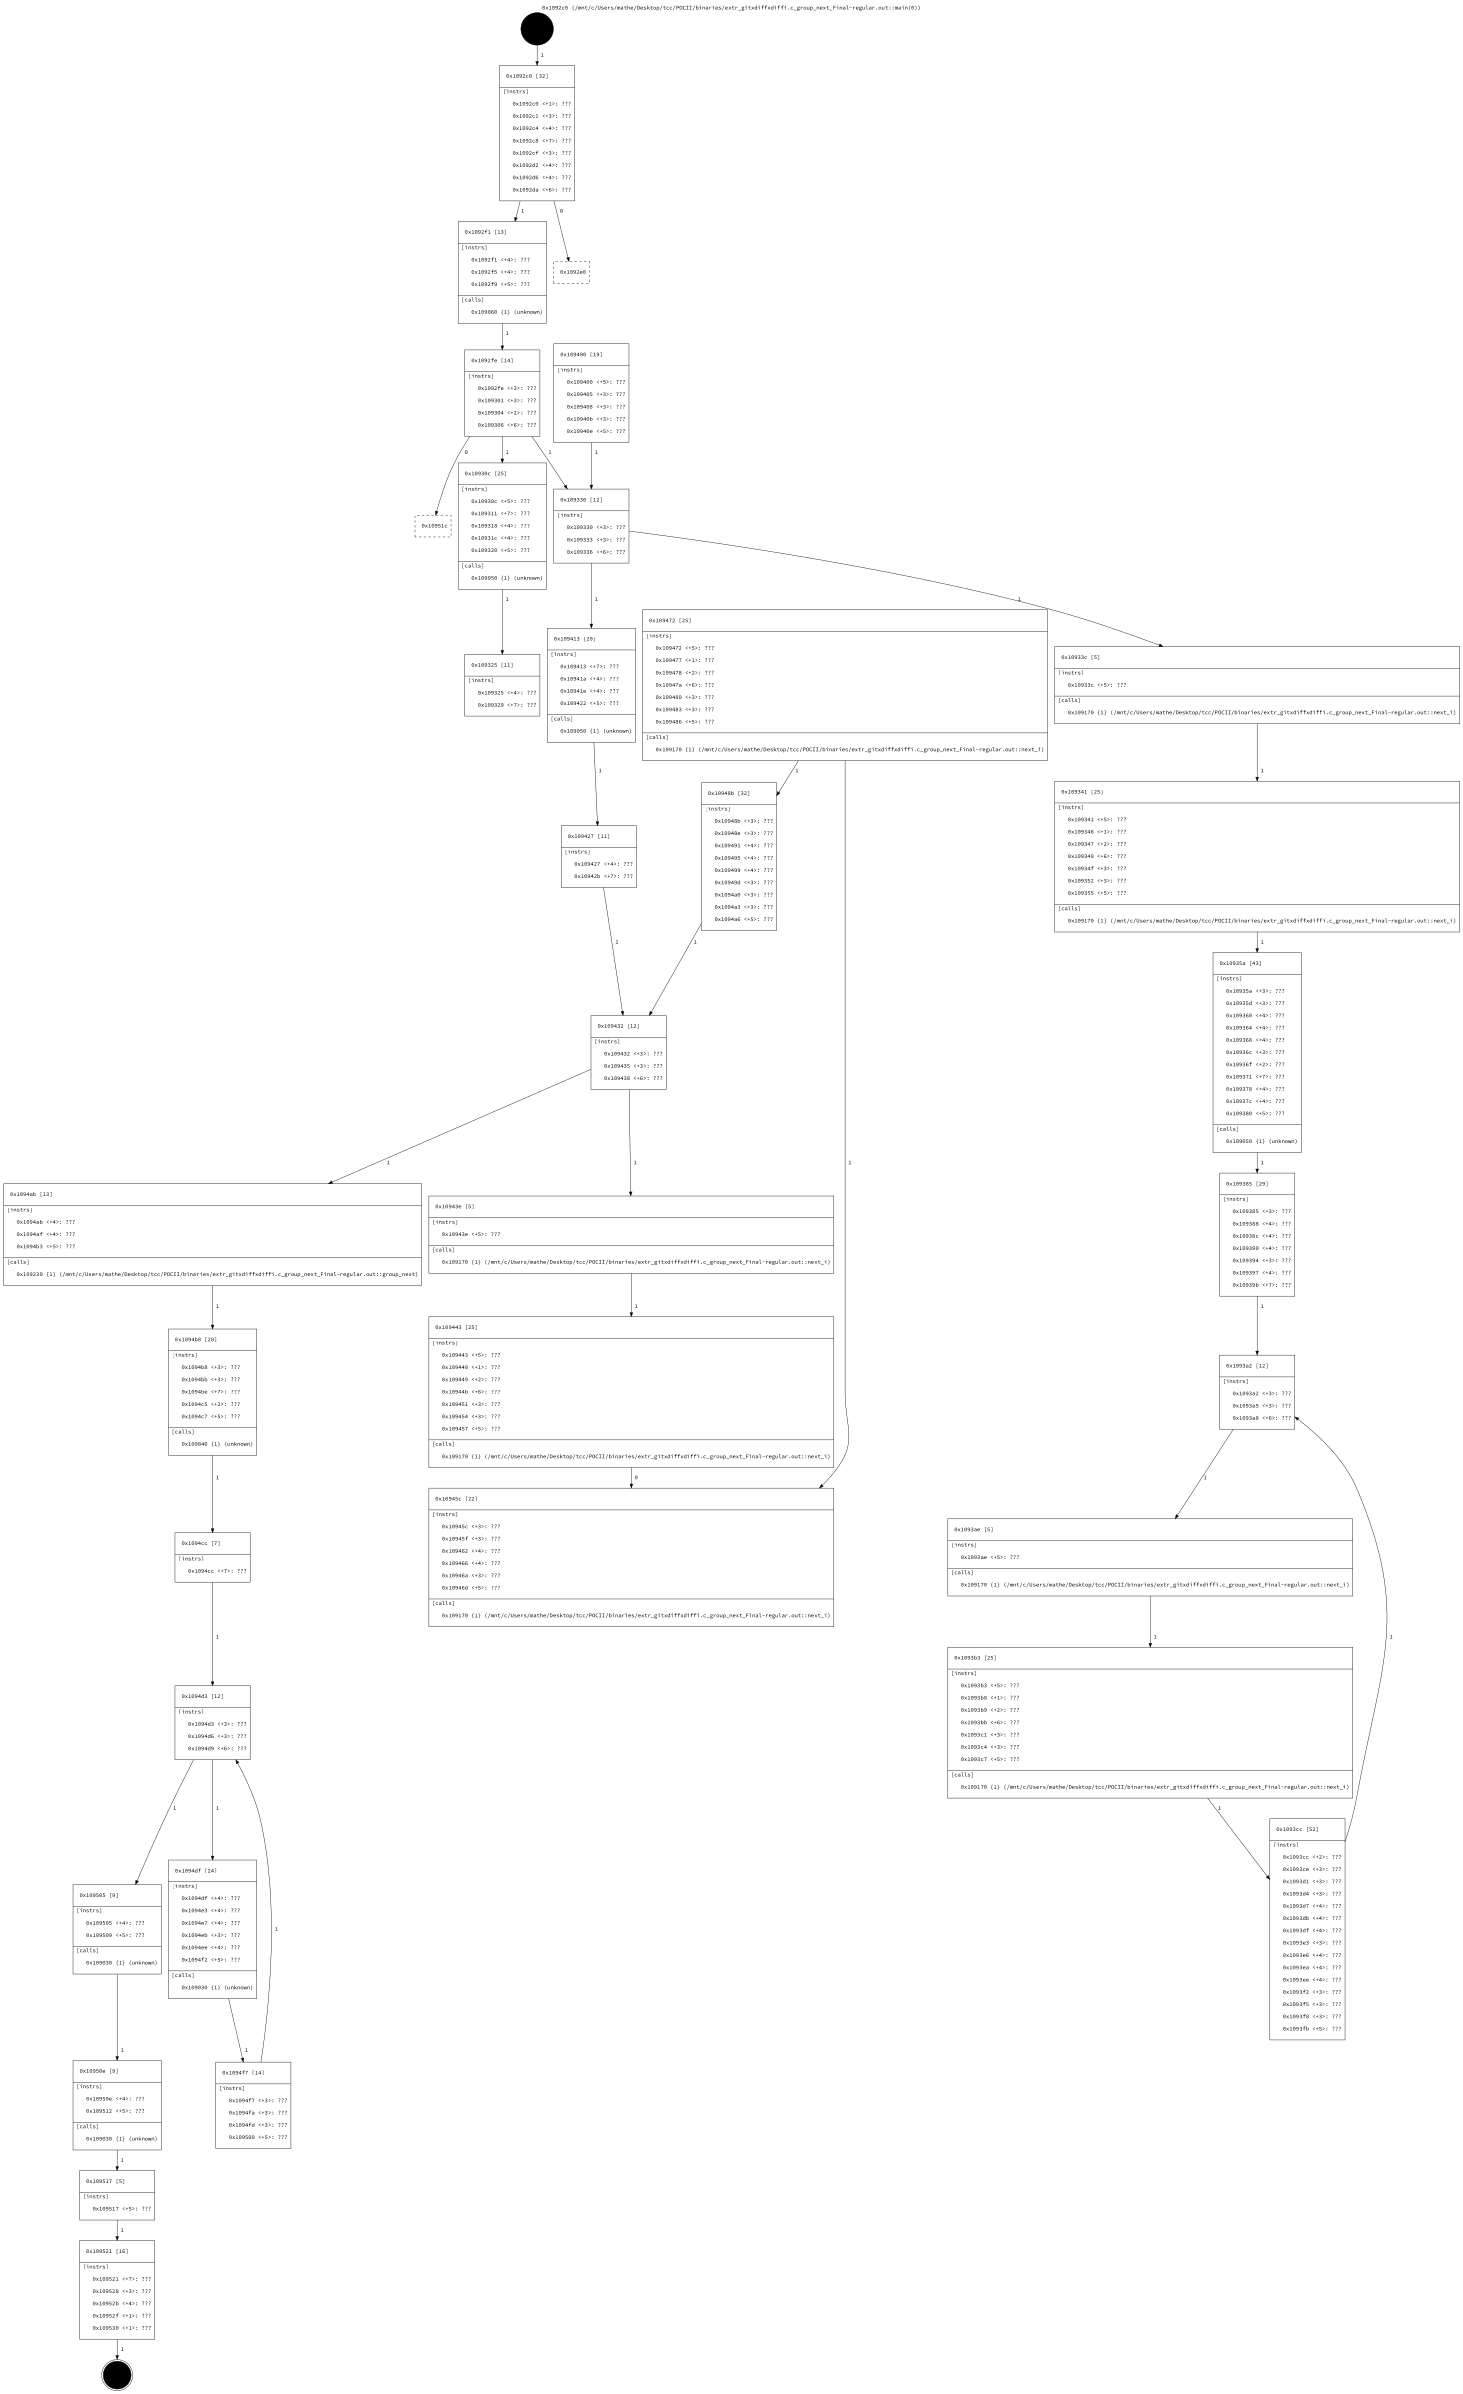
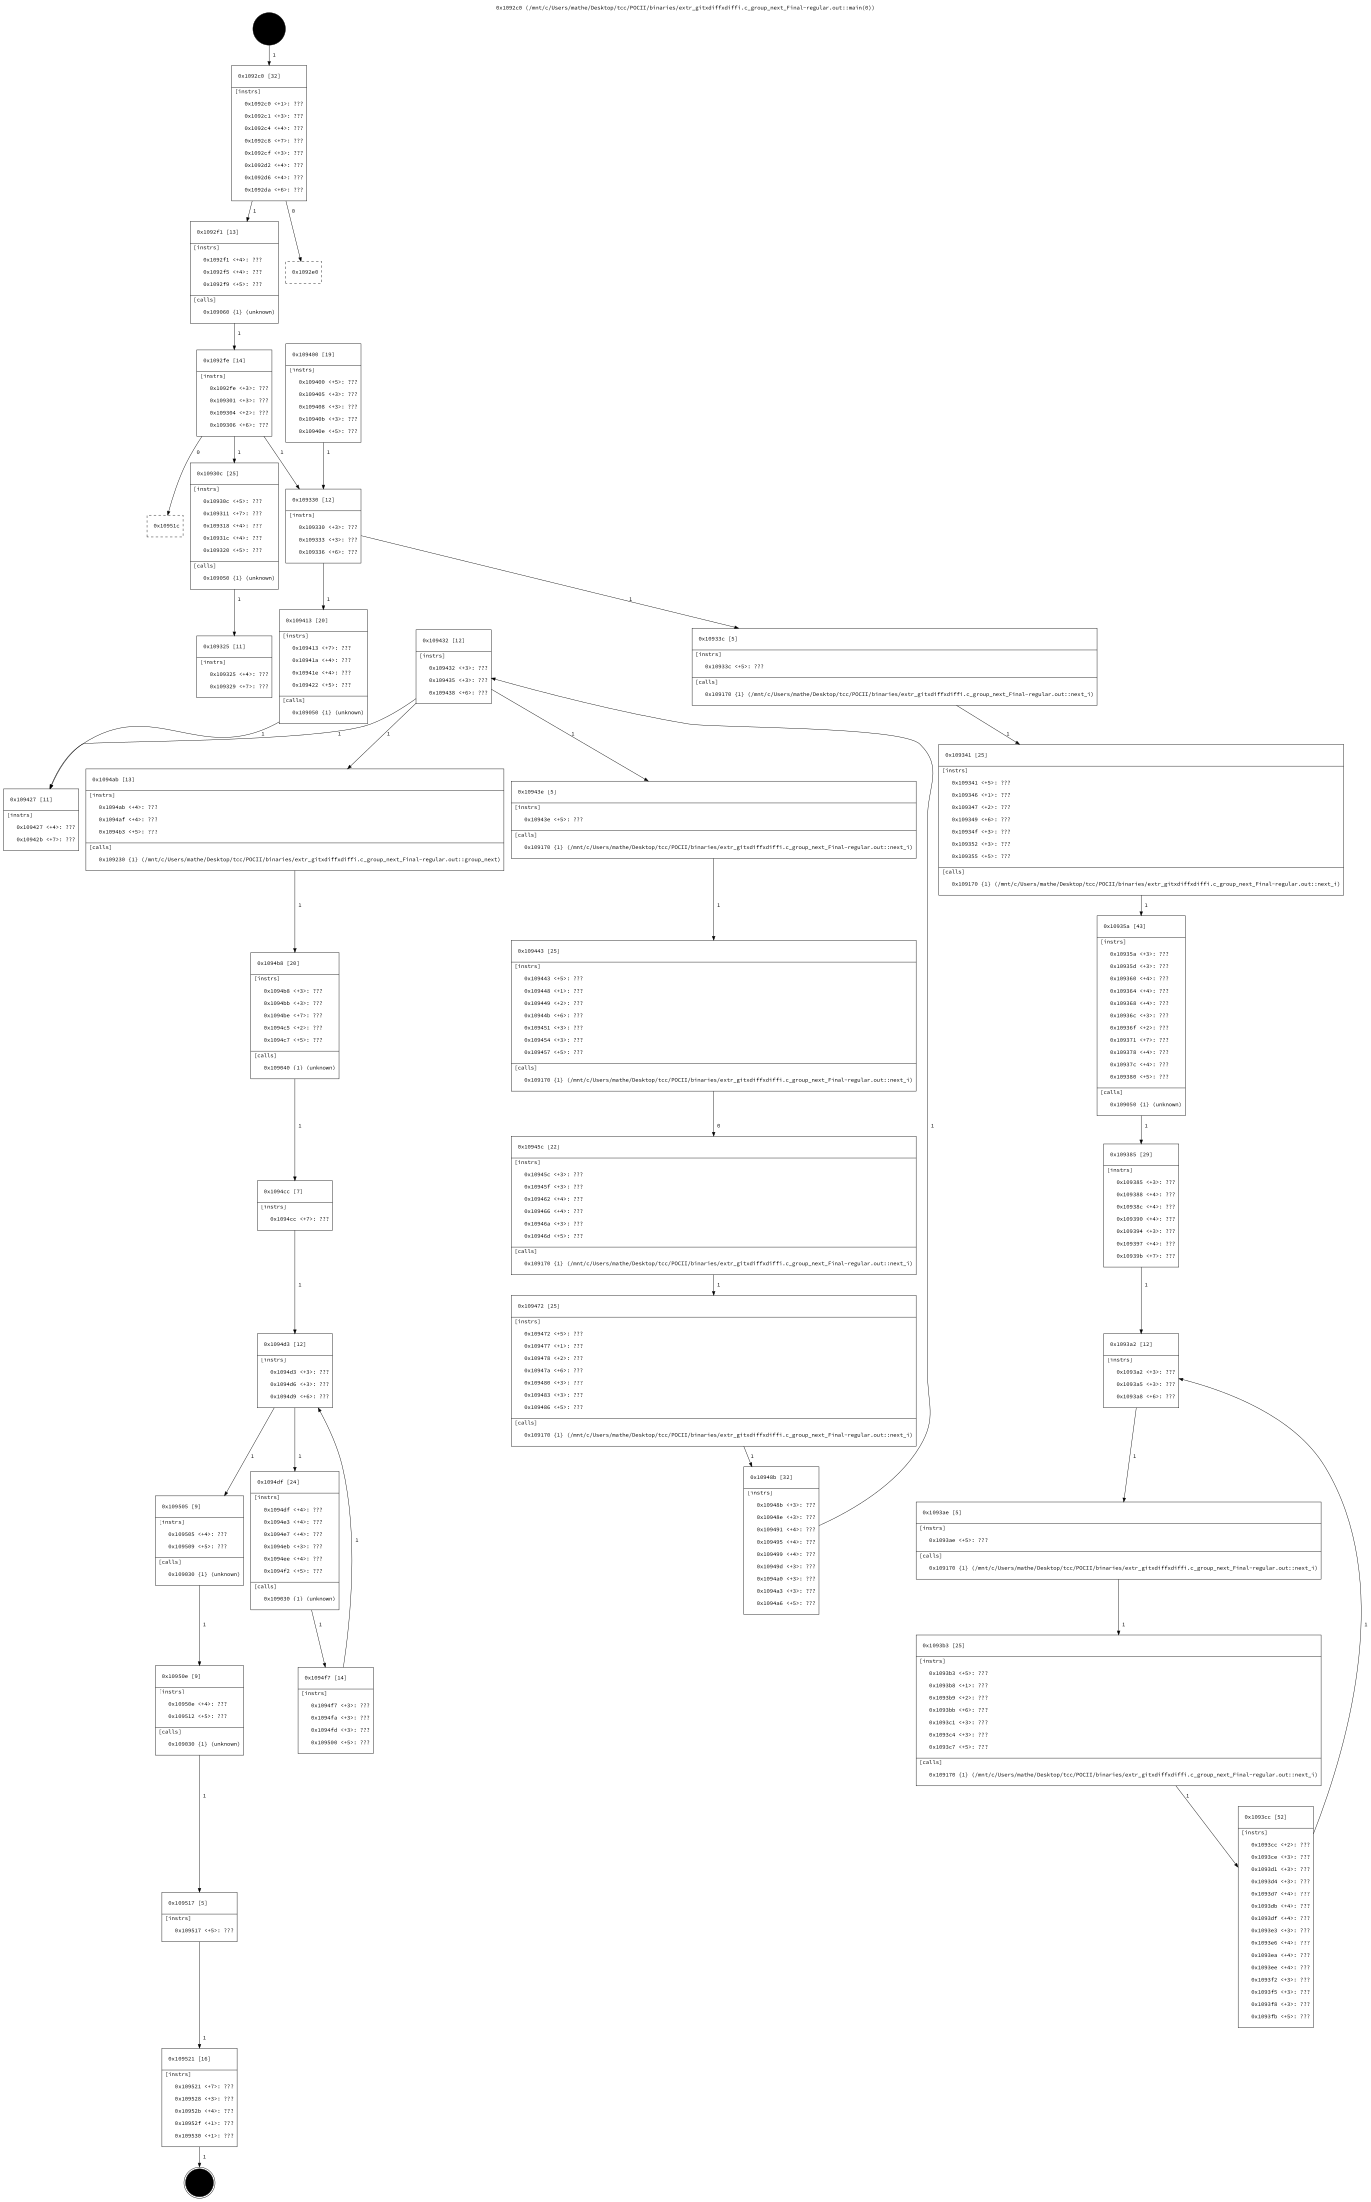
edge "0x109427 [11]" -> "0x109432 [12]": reversed
edge "0x109472 [25]" -> "0x10945c [22]": reversed
